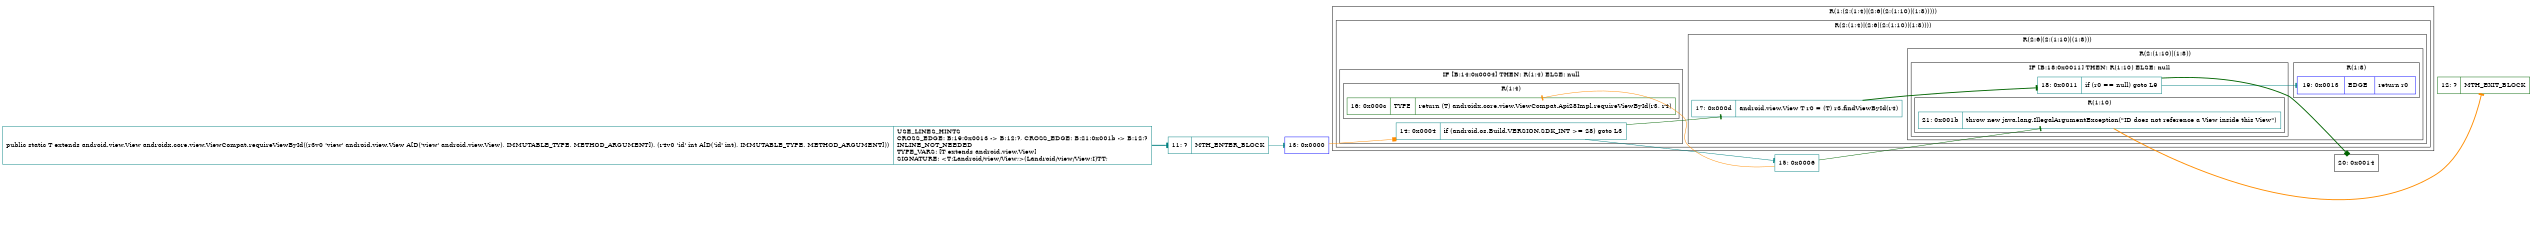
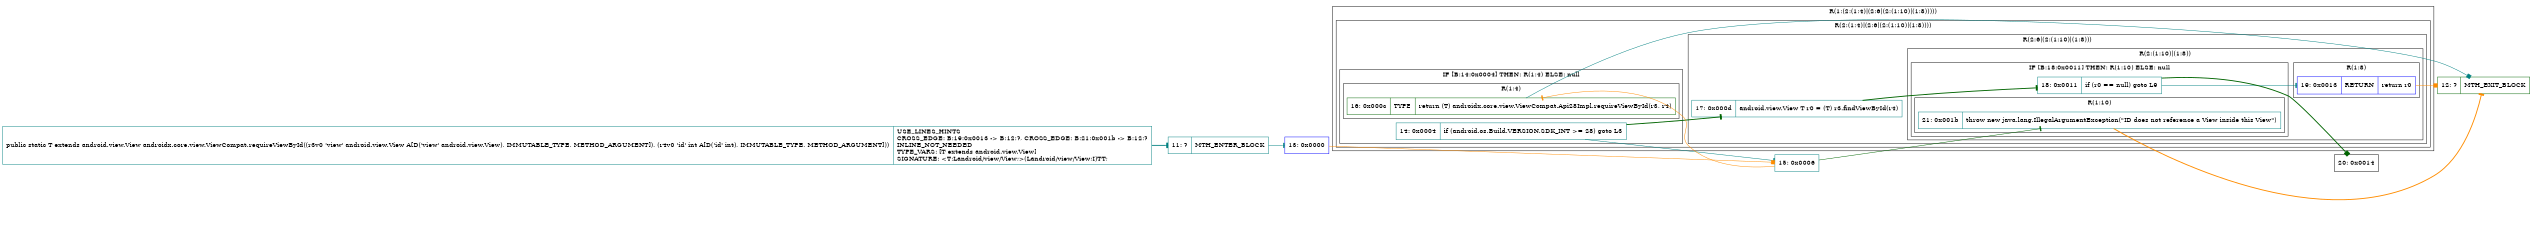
edge "16: 0x000c" -> "12: ?": added
node "19: 0x0013": text "EDGE" -> "RETURN"
edge "19: 0x0013" -> "12: ?": added
edge "14: 0x0004" -> "17: 0x000d": style solid -> bold
edge "13: 0x0000" -> "14: 0x0004": now "13: 0x0000" -> "15: 0x0006"
